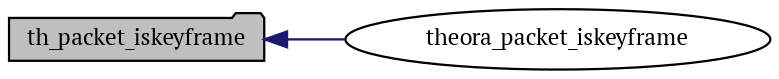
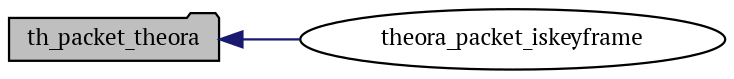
node "th_packet_iskeyframe": label "th_packet_iskeyframe" -> "th_packet_theora"
